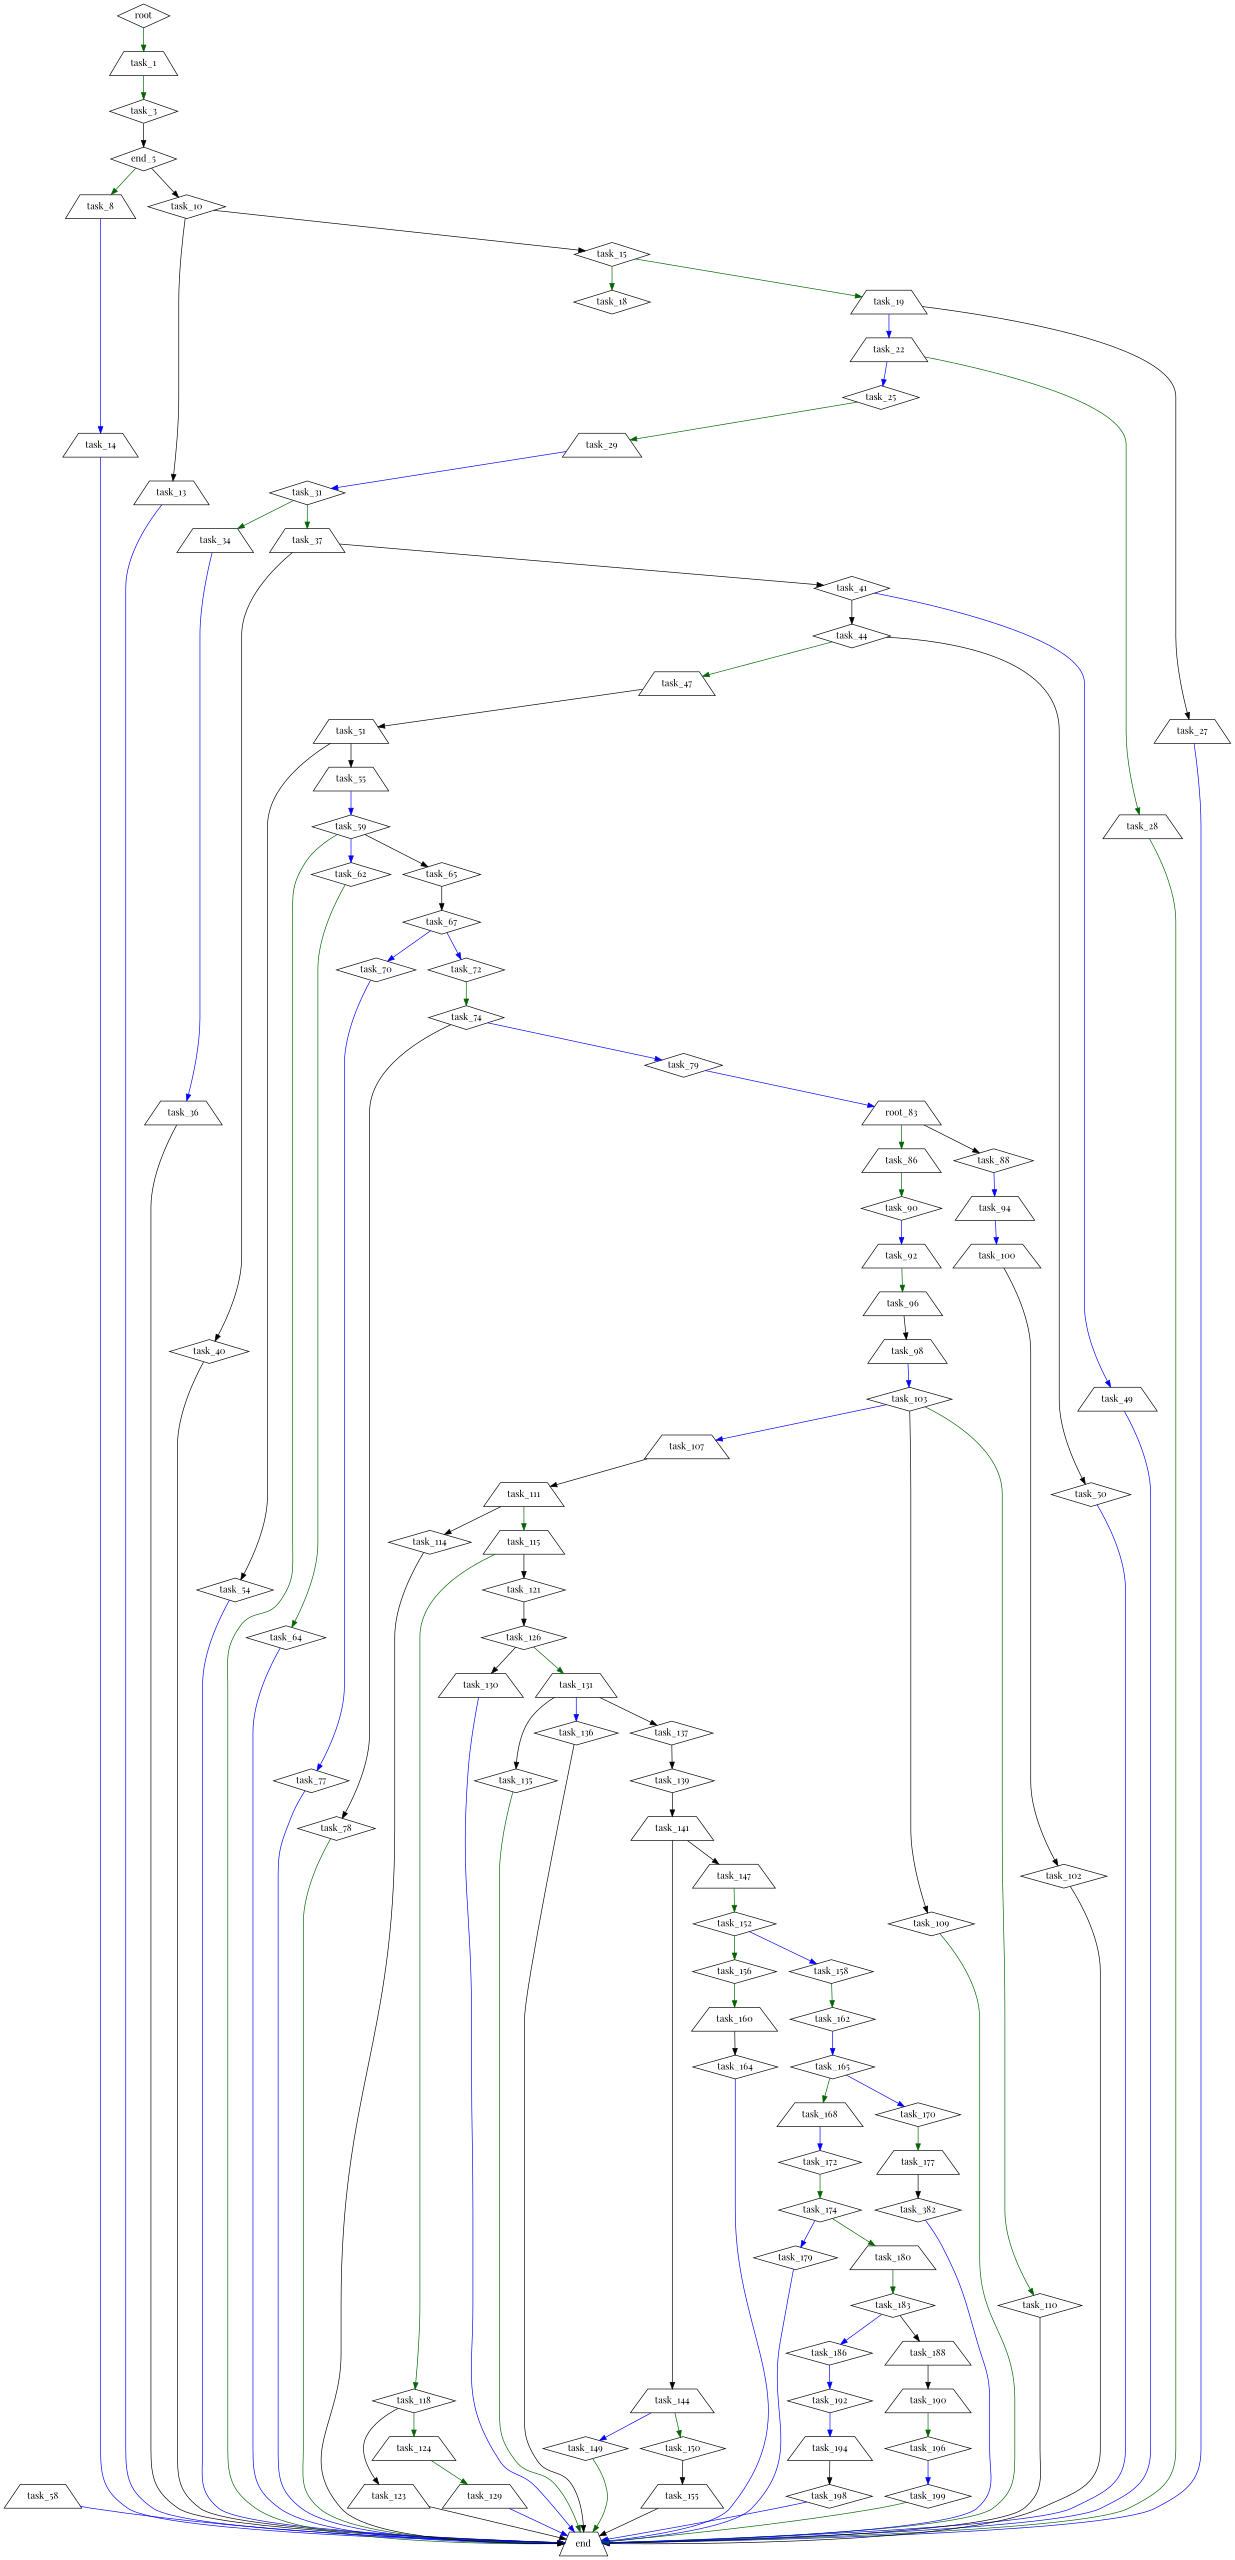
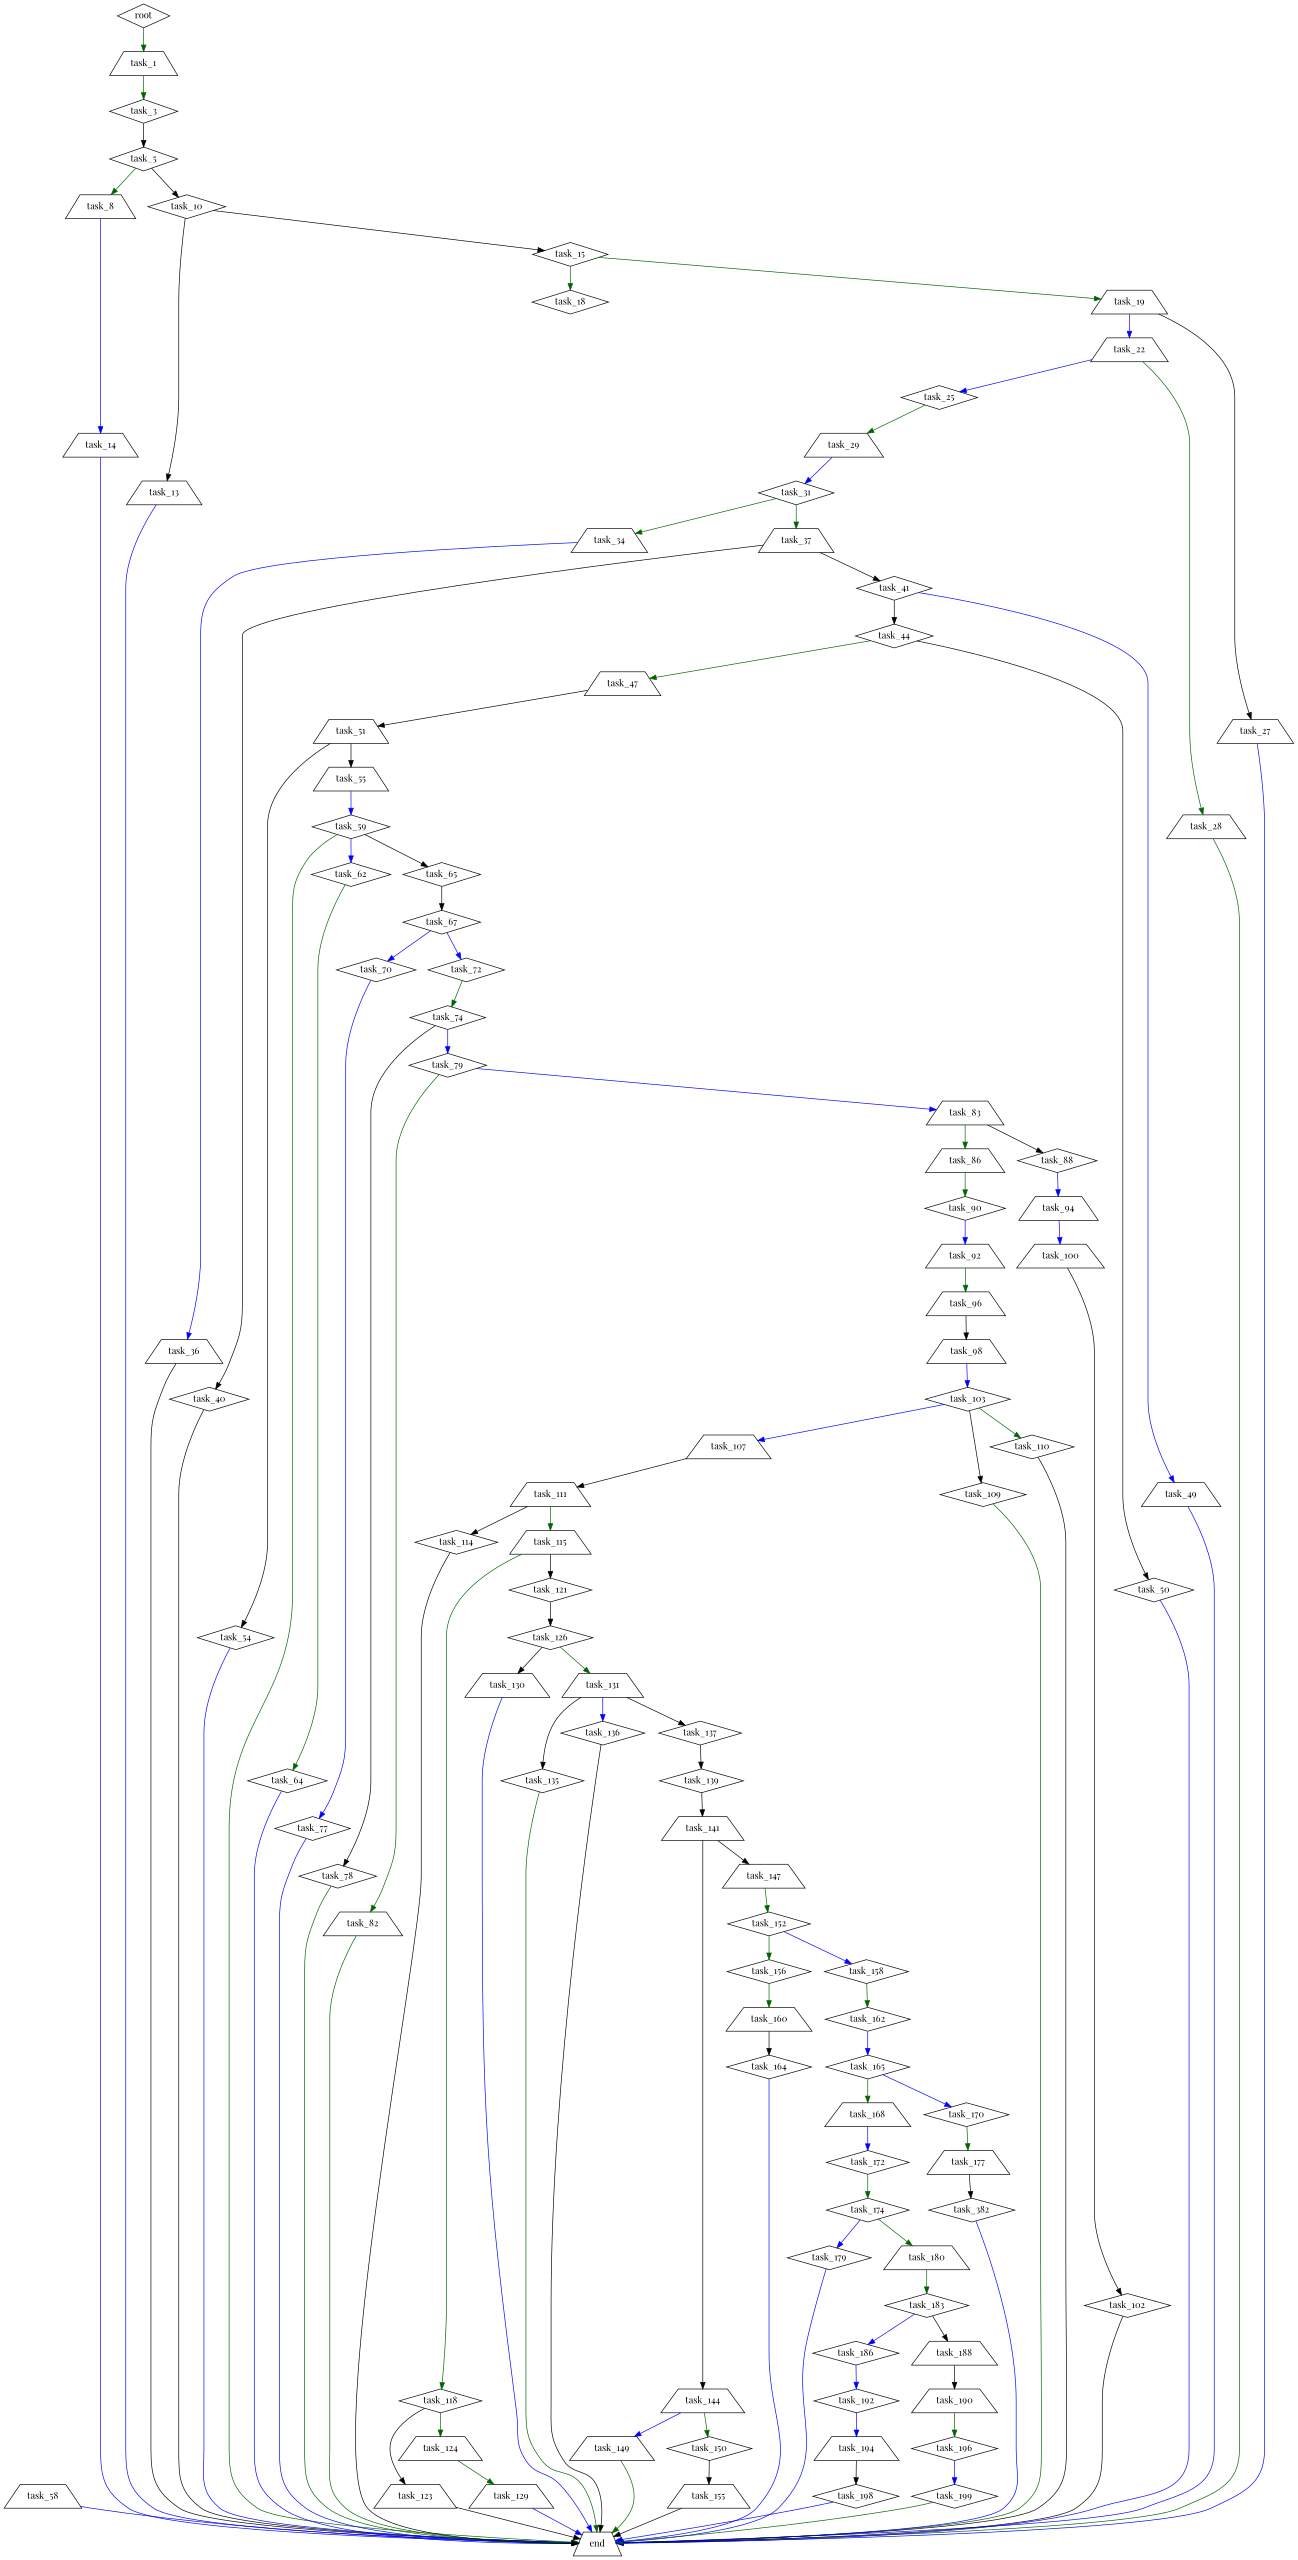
node "end_5": label "end_5" -> "task_5"
node "root_83": label "root_83" -> "task_83"
node "task_82": added
node "task_149": shape diamond -> trapezium
